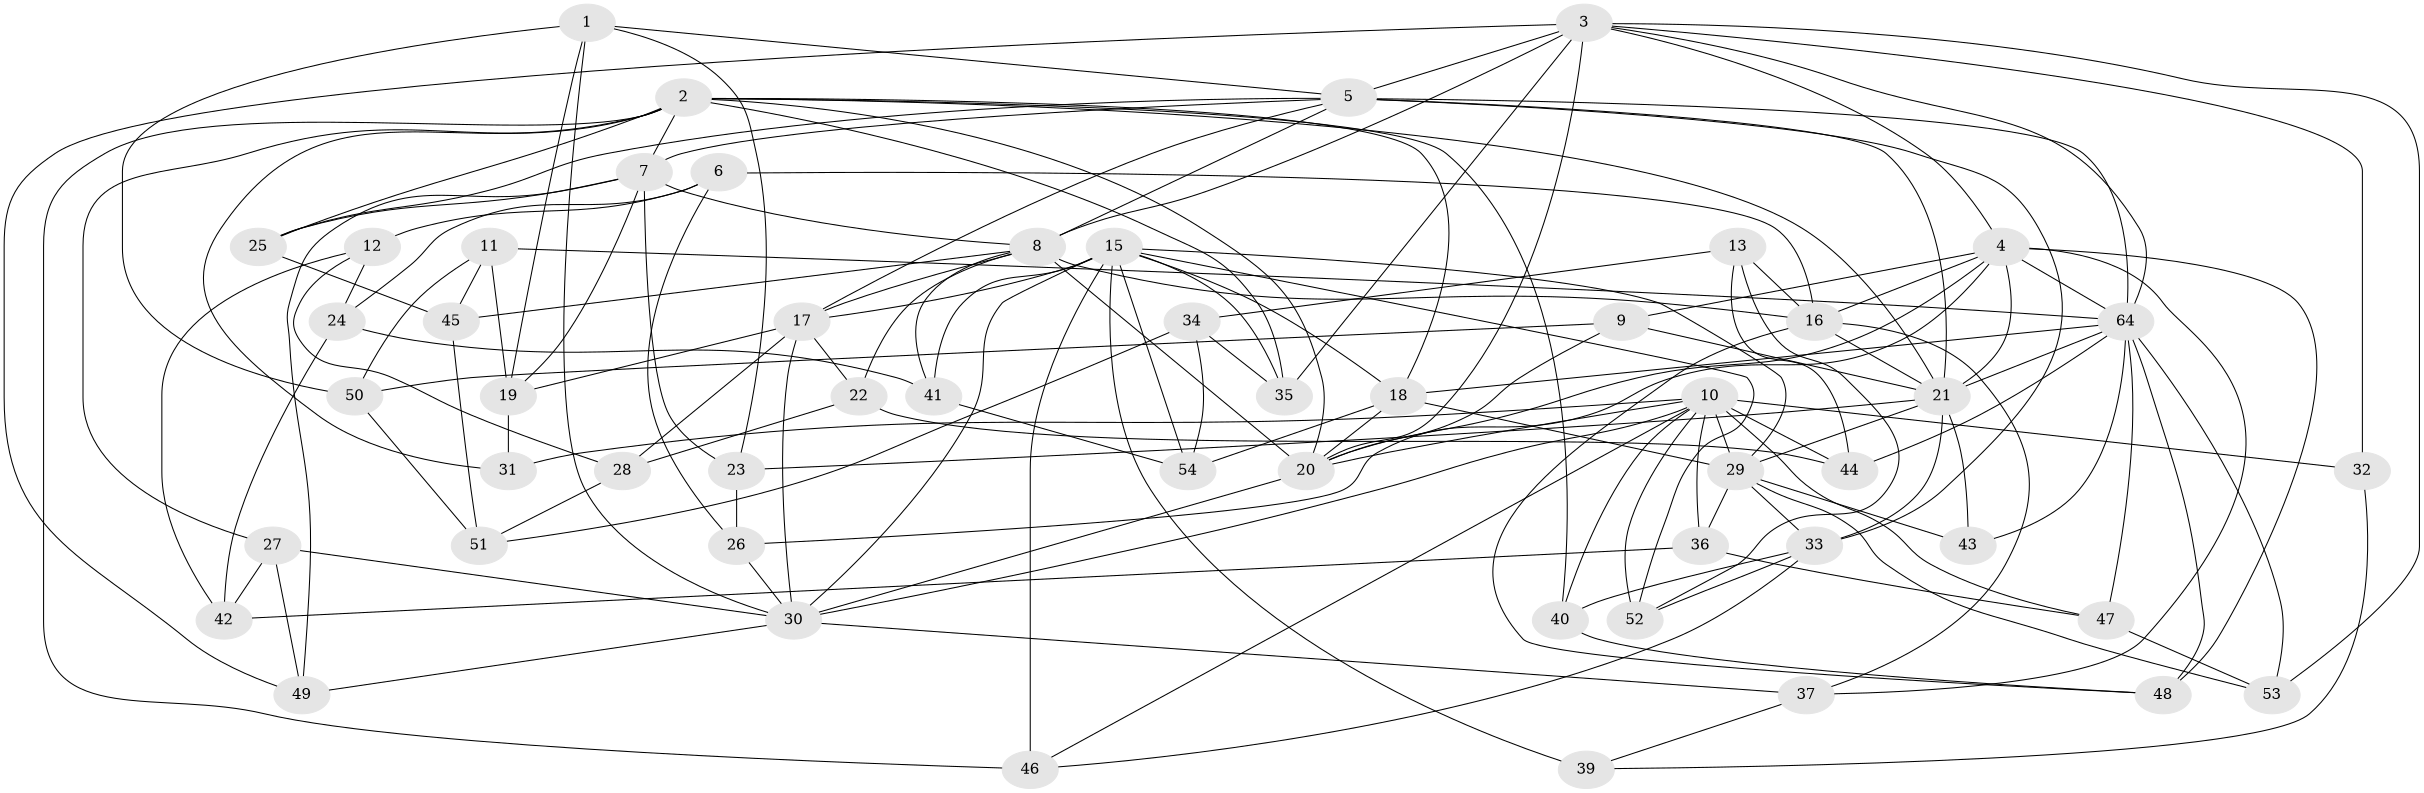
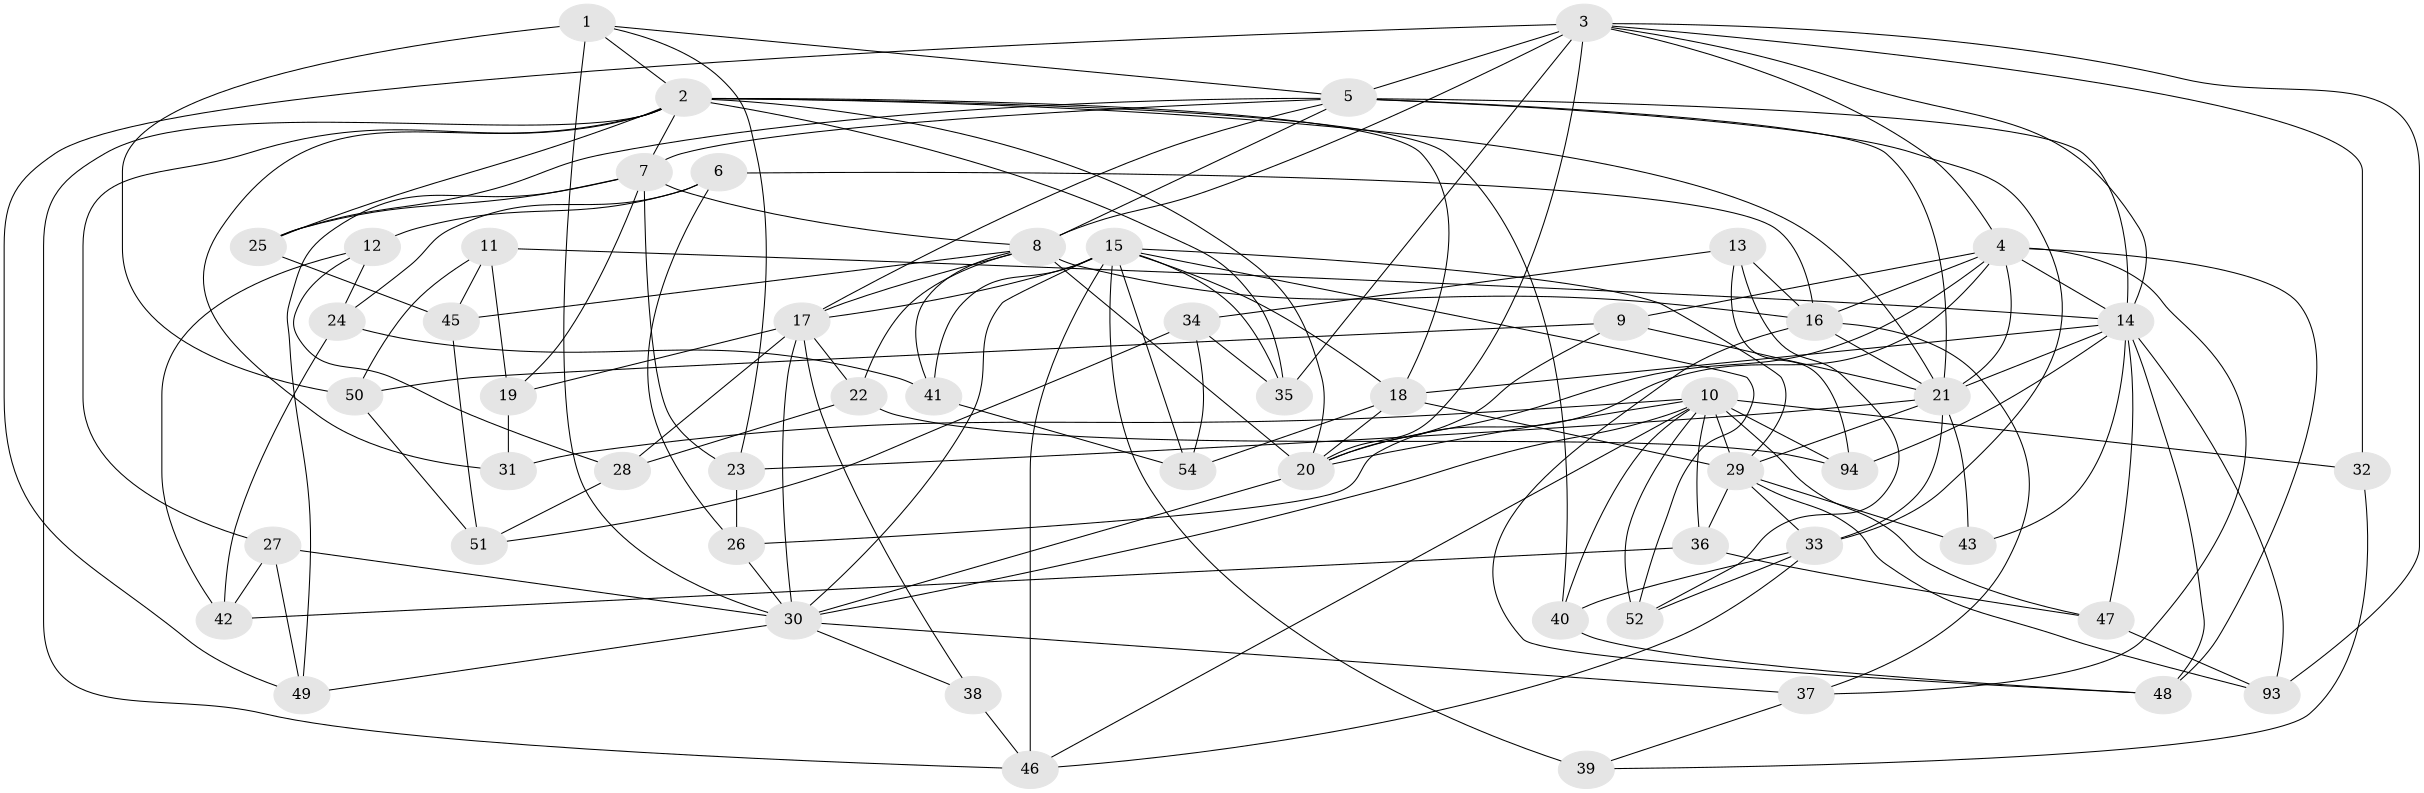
edge "1" -- "19": now "1" -- "2"
node "64": label "64" -> "14"
node "44": label "44" -> "94"
node "38": added
node "53": label "53" -> "93"
